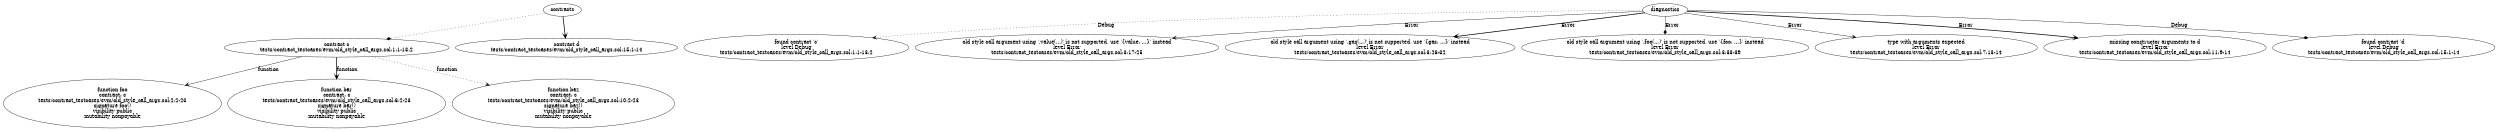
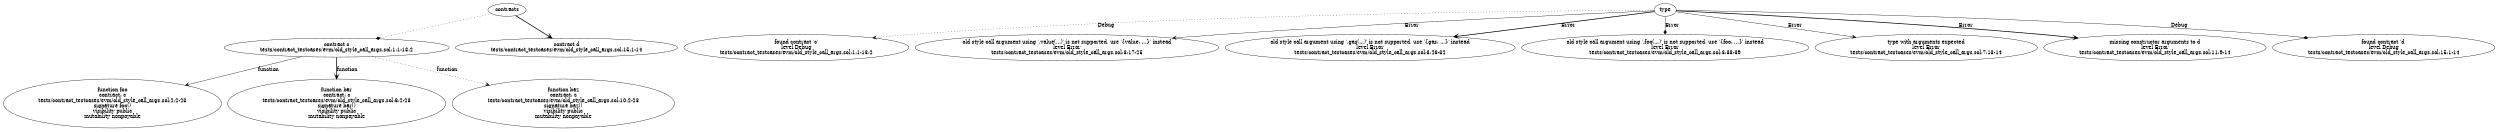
node "diagnostics": label "diagnostics" -> "type"
